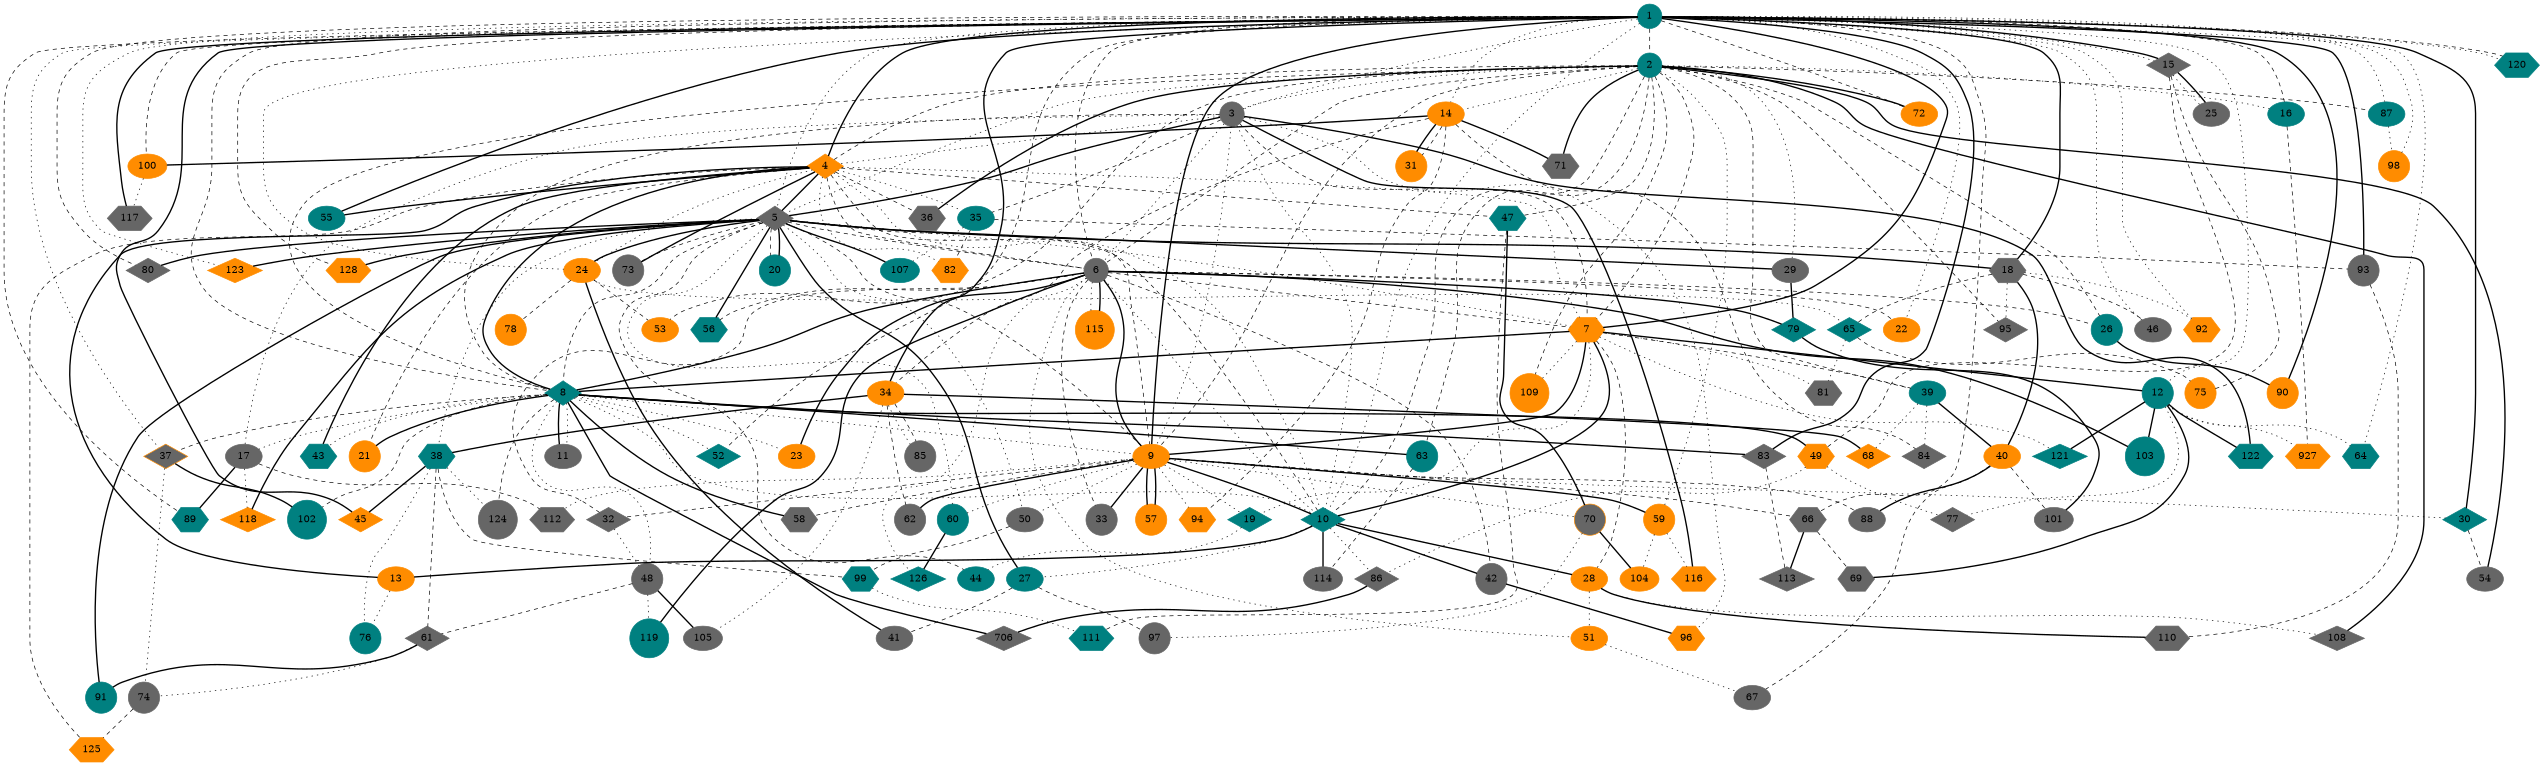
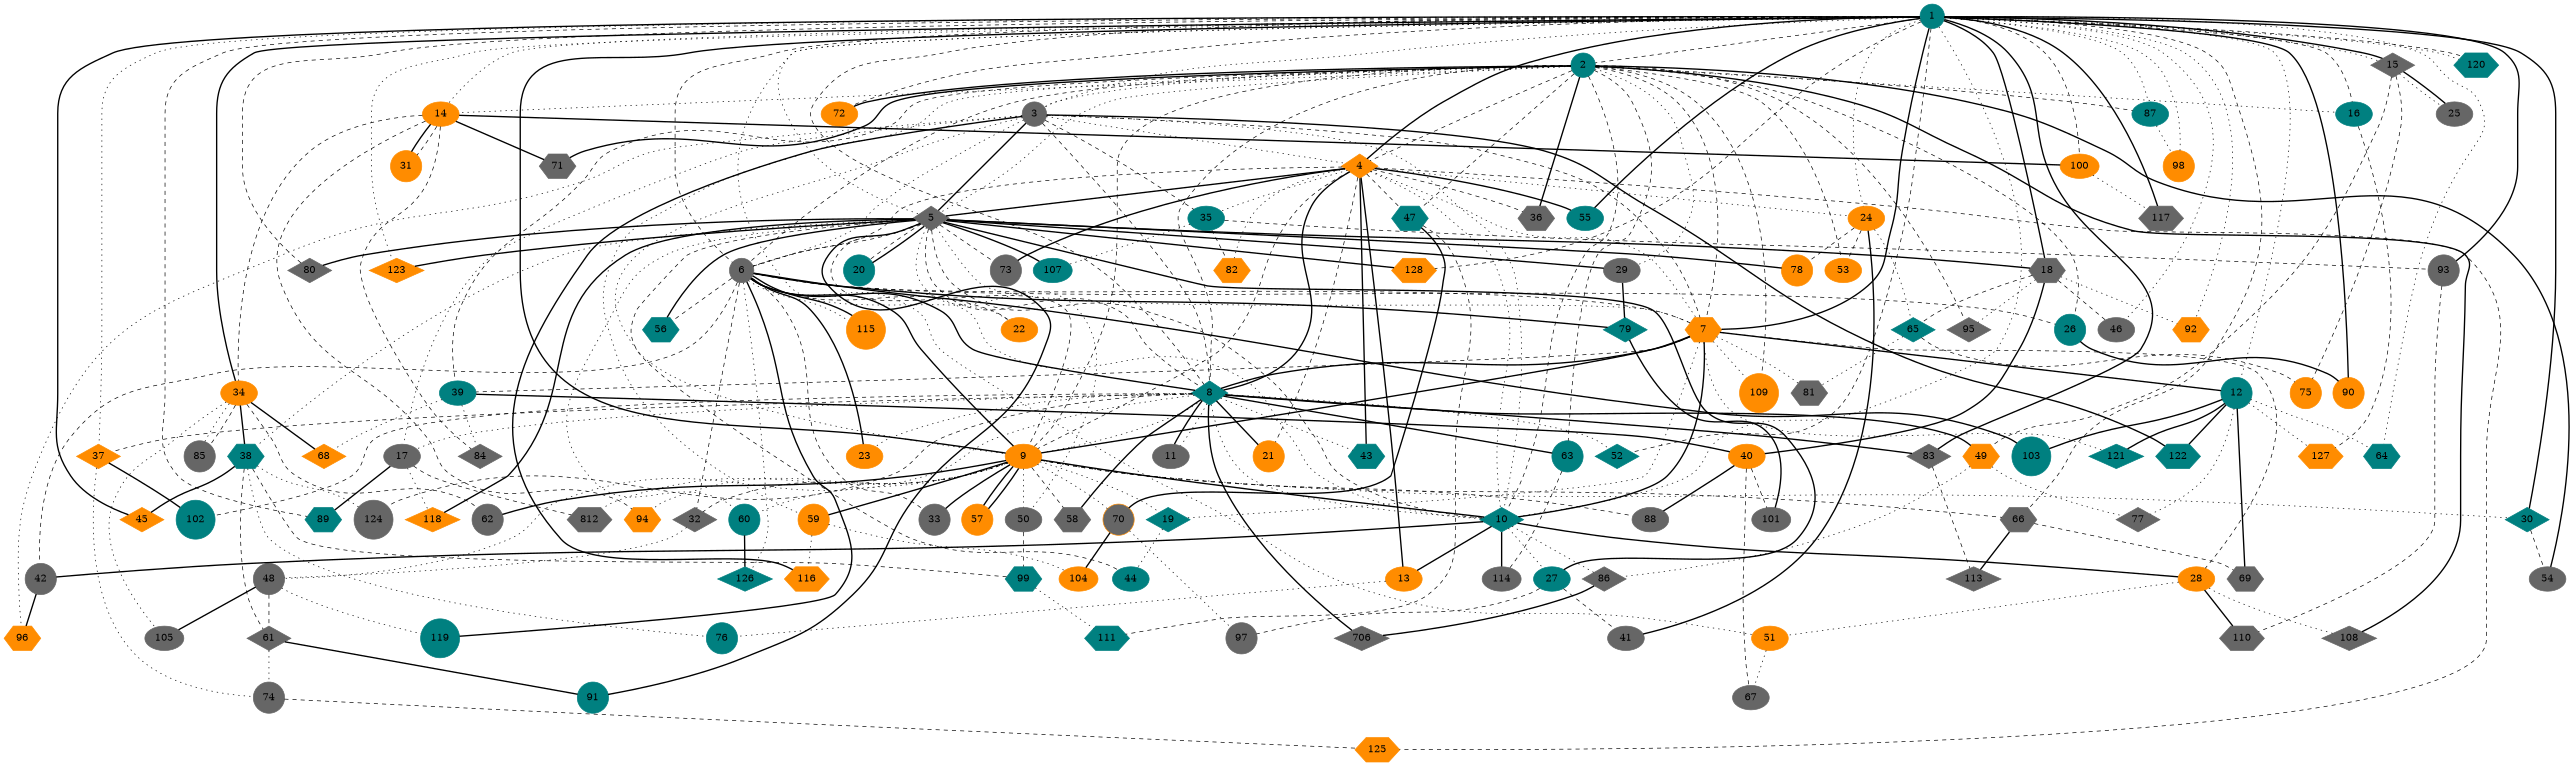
edge "5" -- "24": now "5" -- "78"
node "37": fillcolor gray40 -> darkorange
node "927": label "927" -> "127"
node "112": label "112" -> "812"
